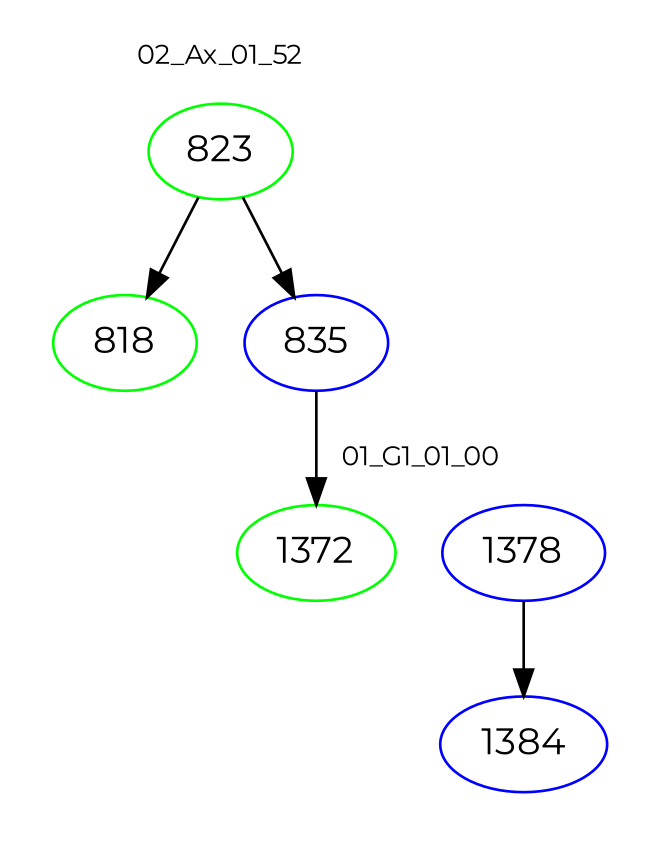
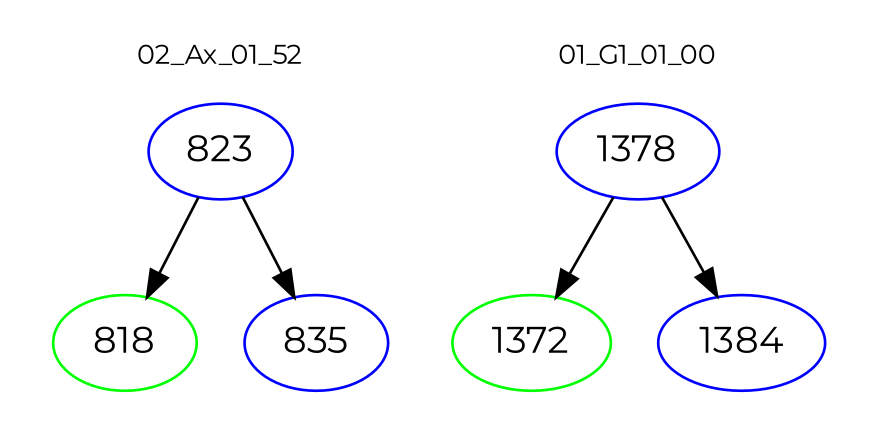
node "823": color green -> blue
edge "835" -> "1372": now "1378" -> "1372"
